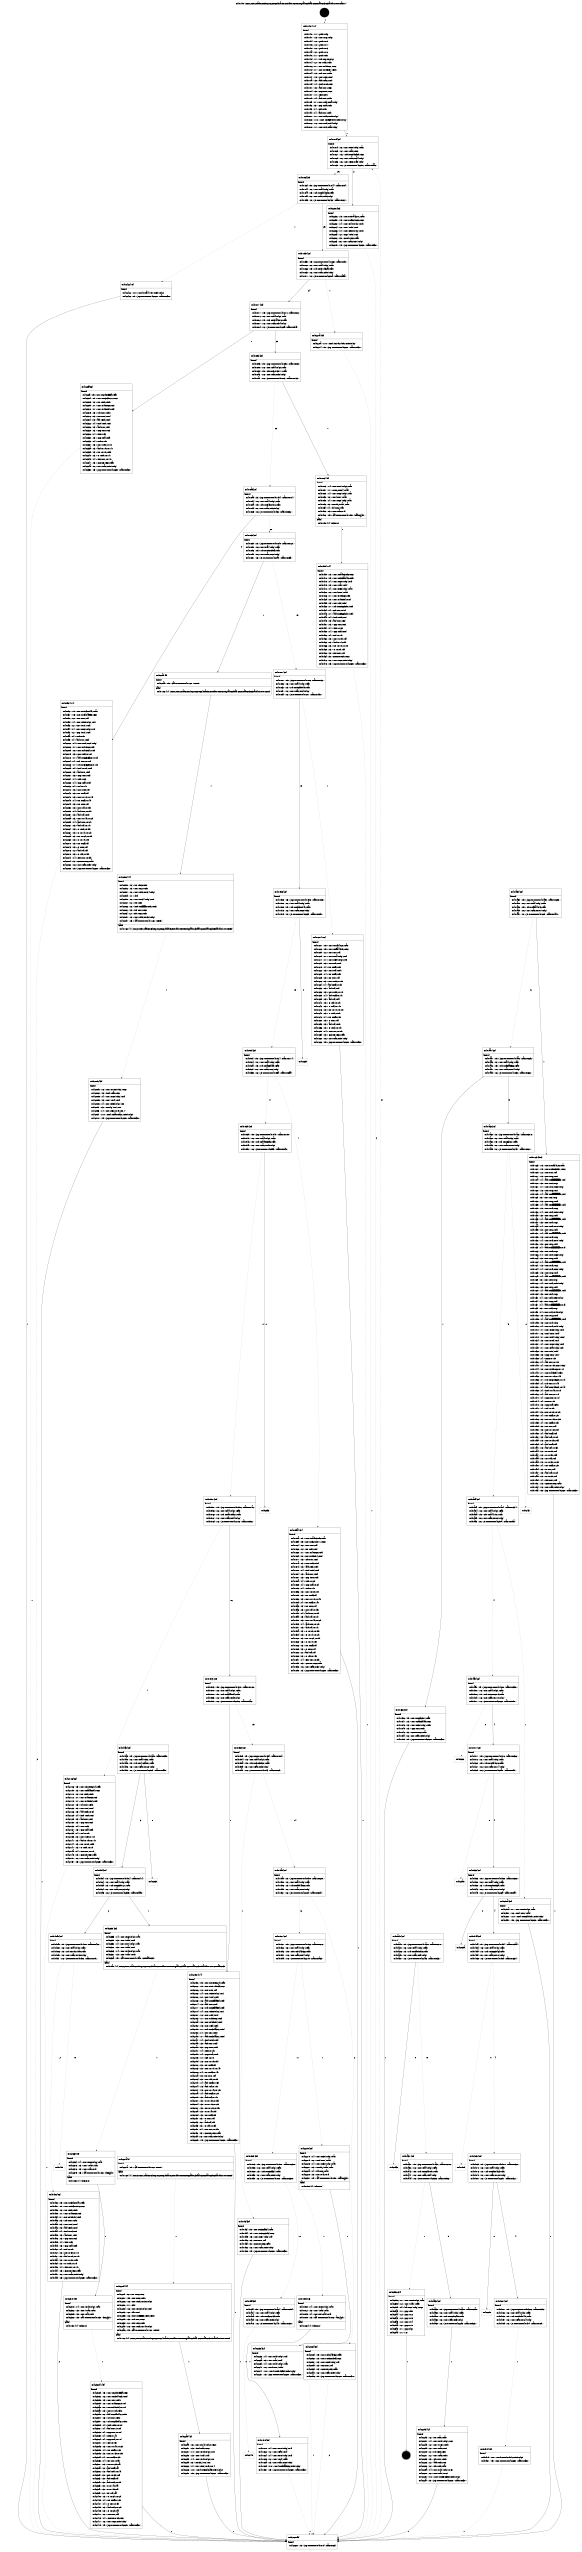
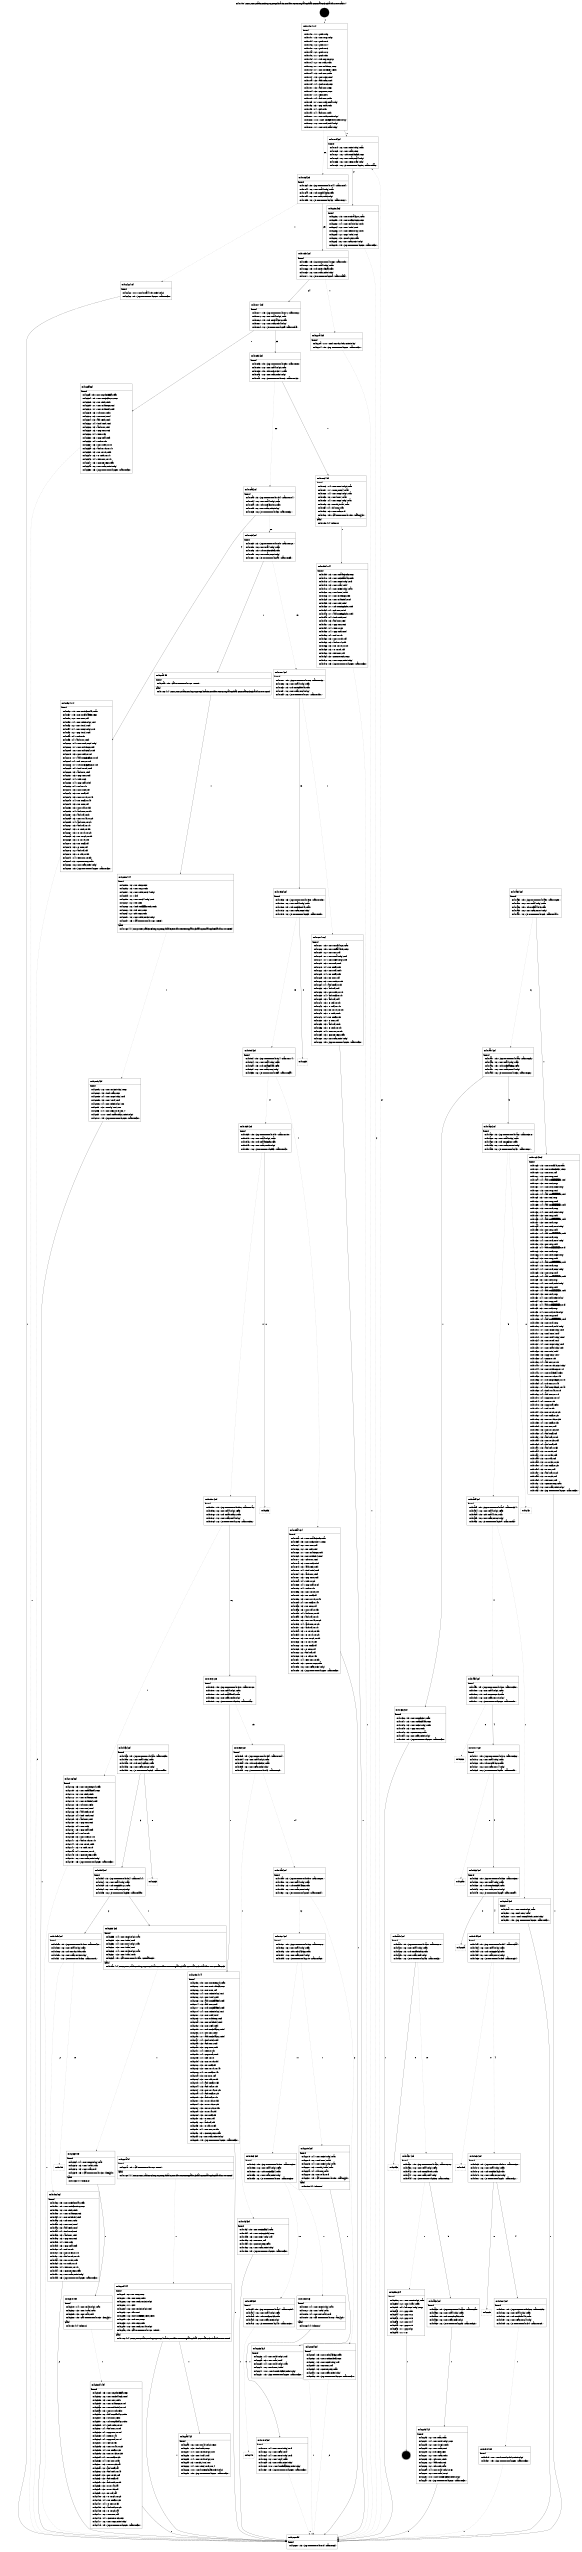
edge "0x40181f [32]" -> "0x40183f [28]": now "0x4017b0 [111]" -> "0x40183f [28]"
edge "0x4022ab [42]" -> "0x4026e0 [5]": now "0x40227f [44]" -> "0x4026e0 [5]"
